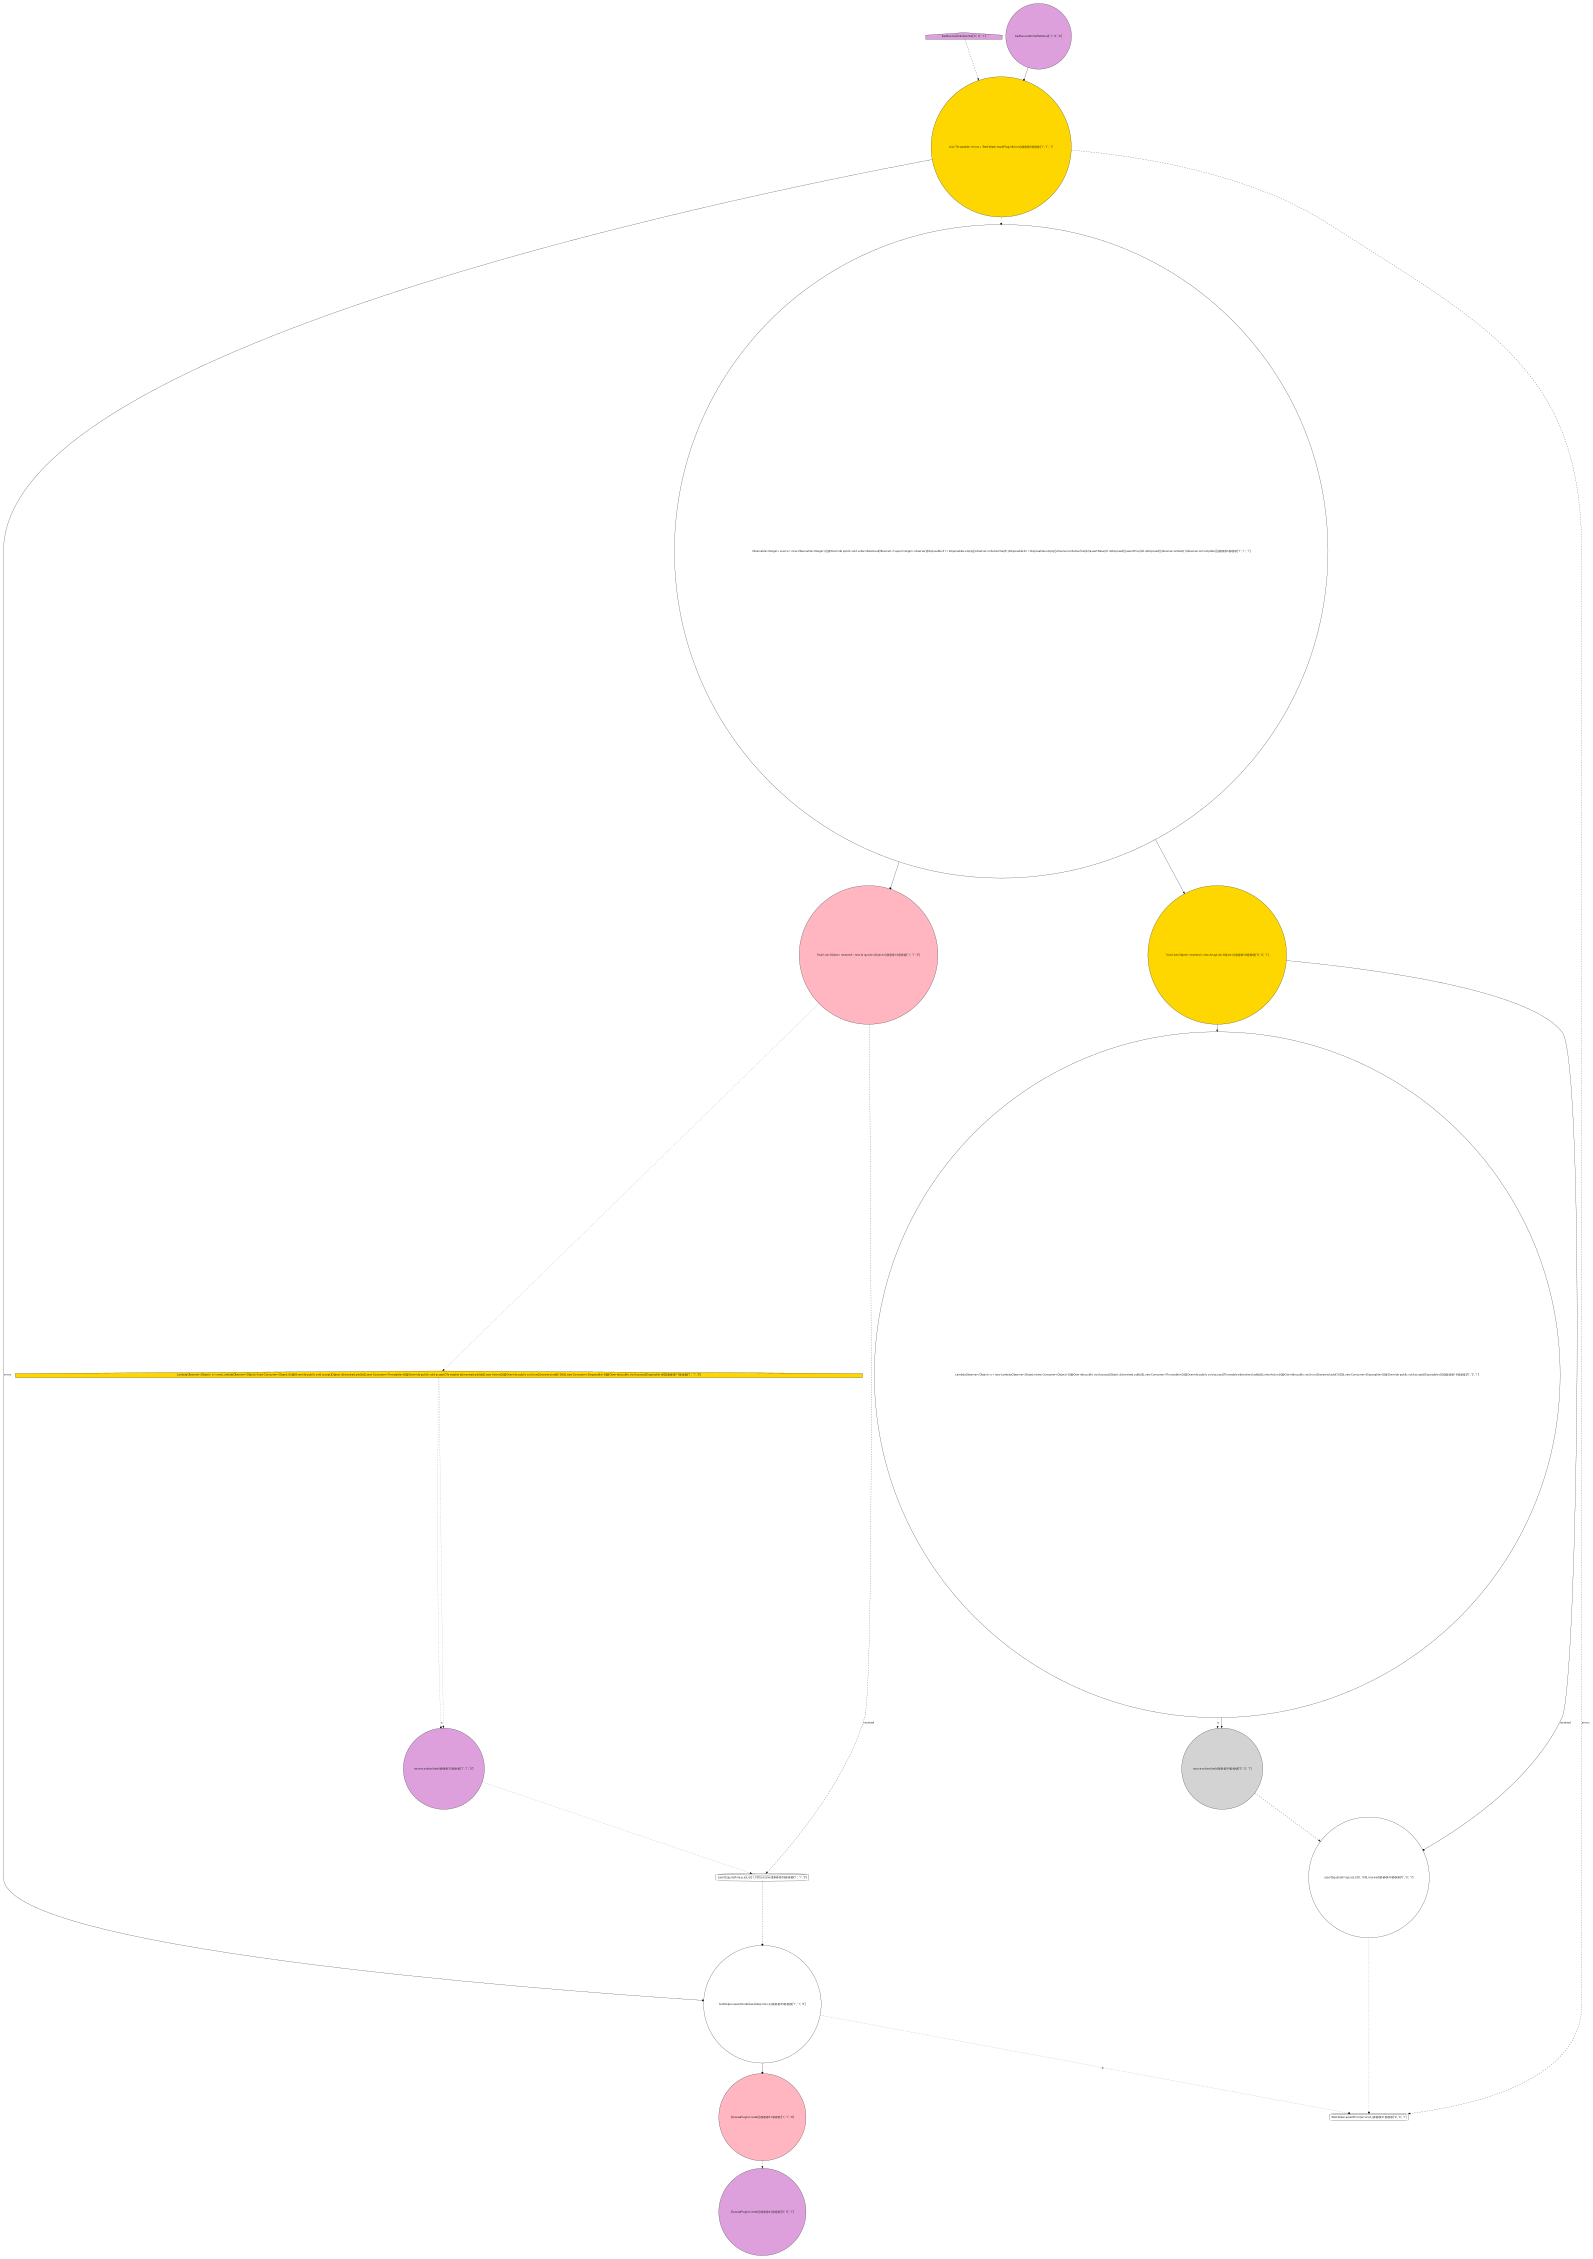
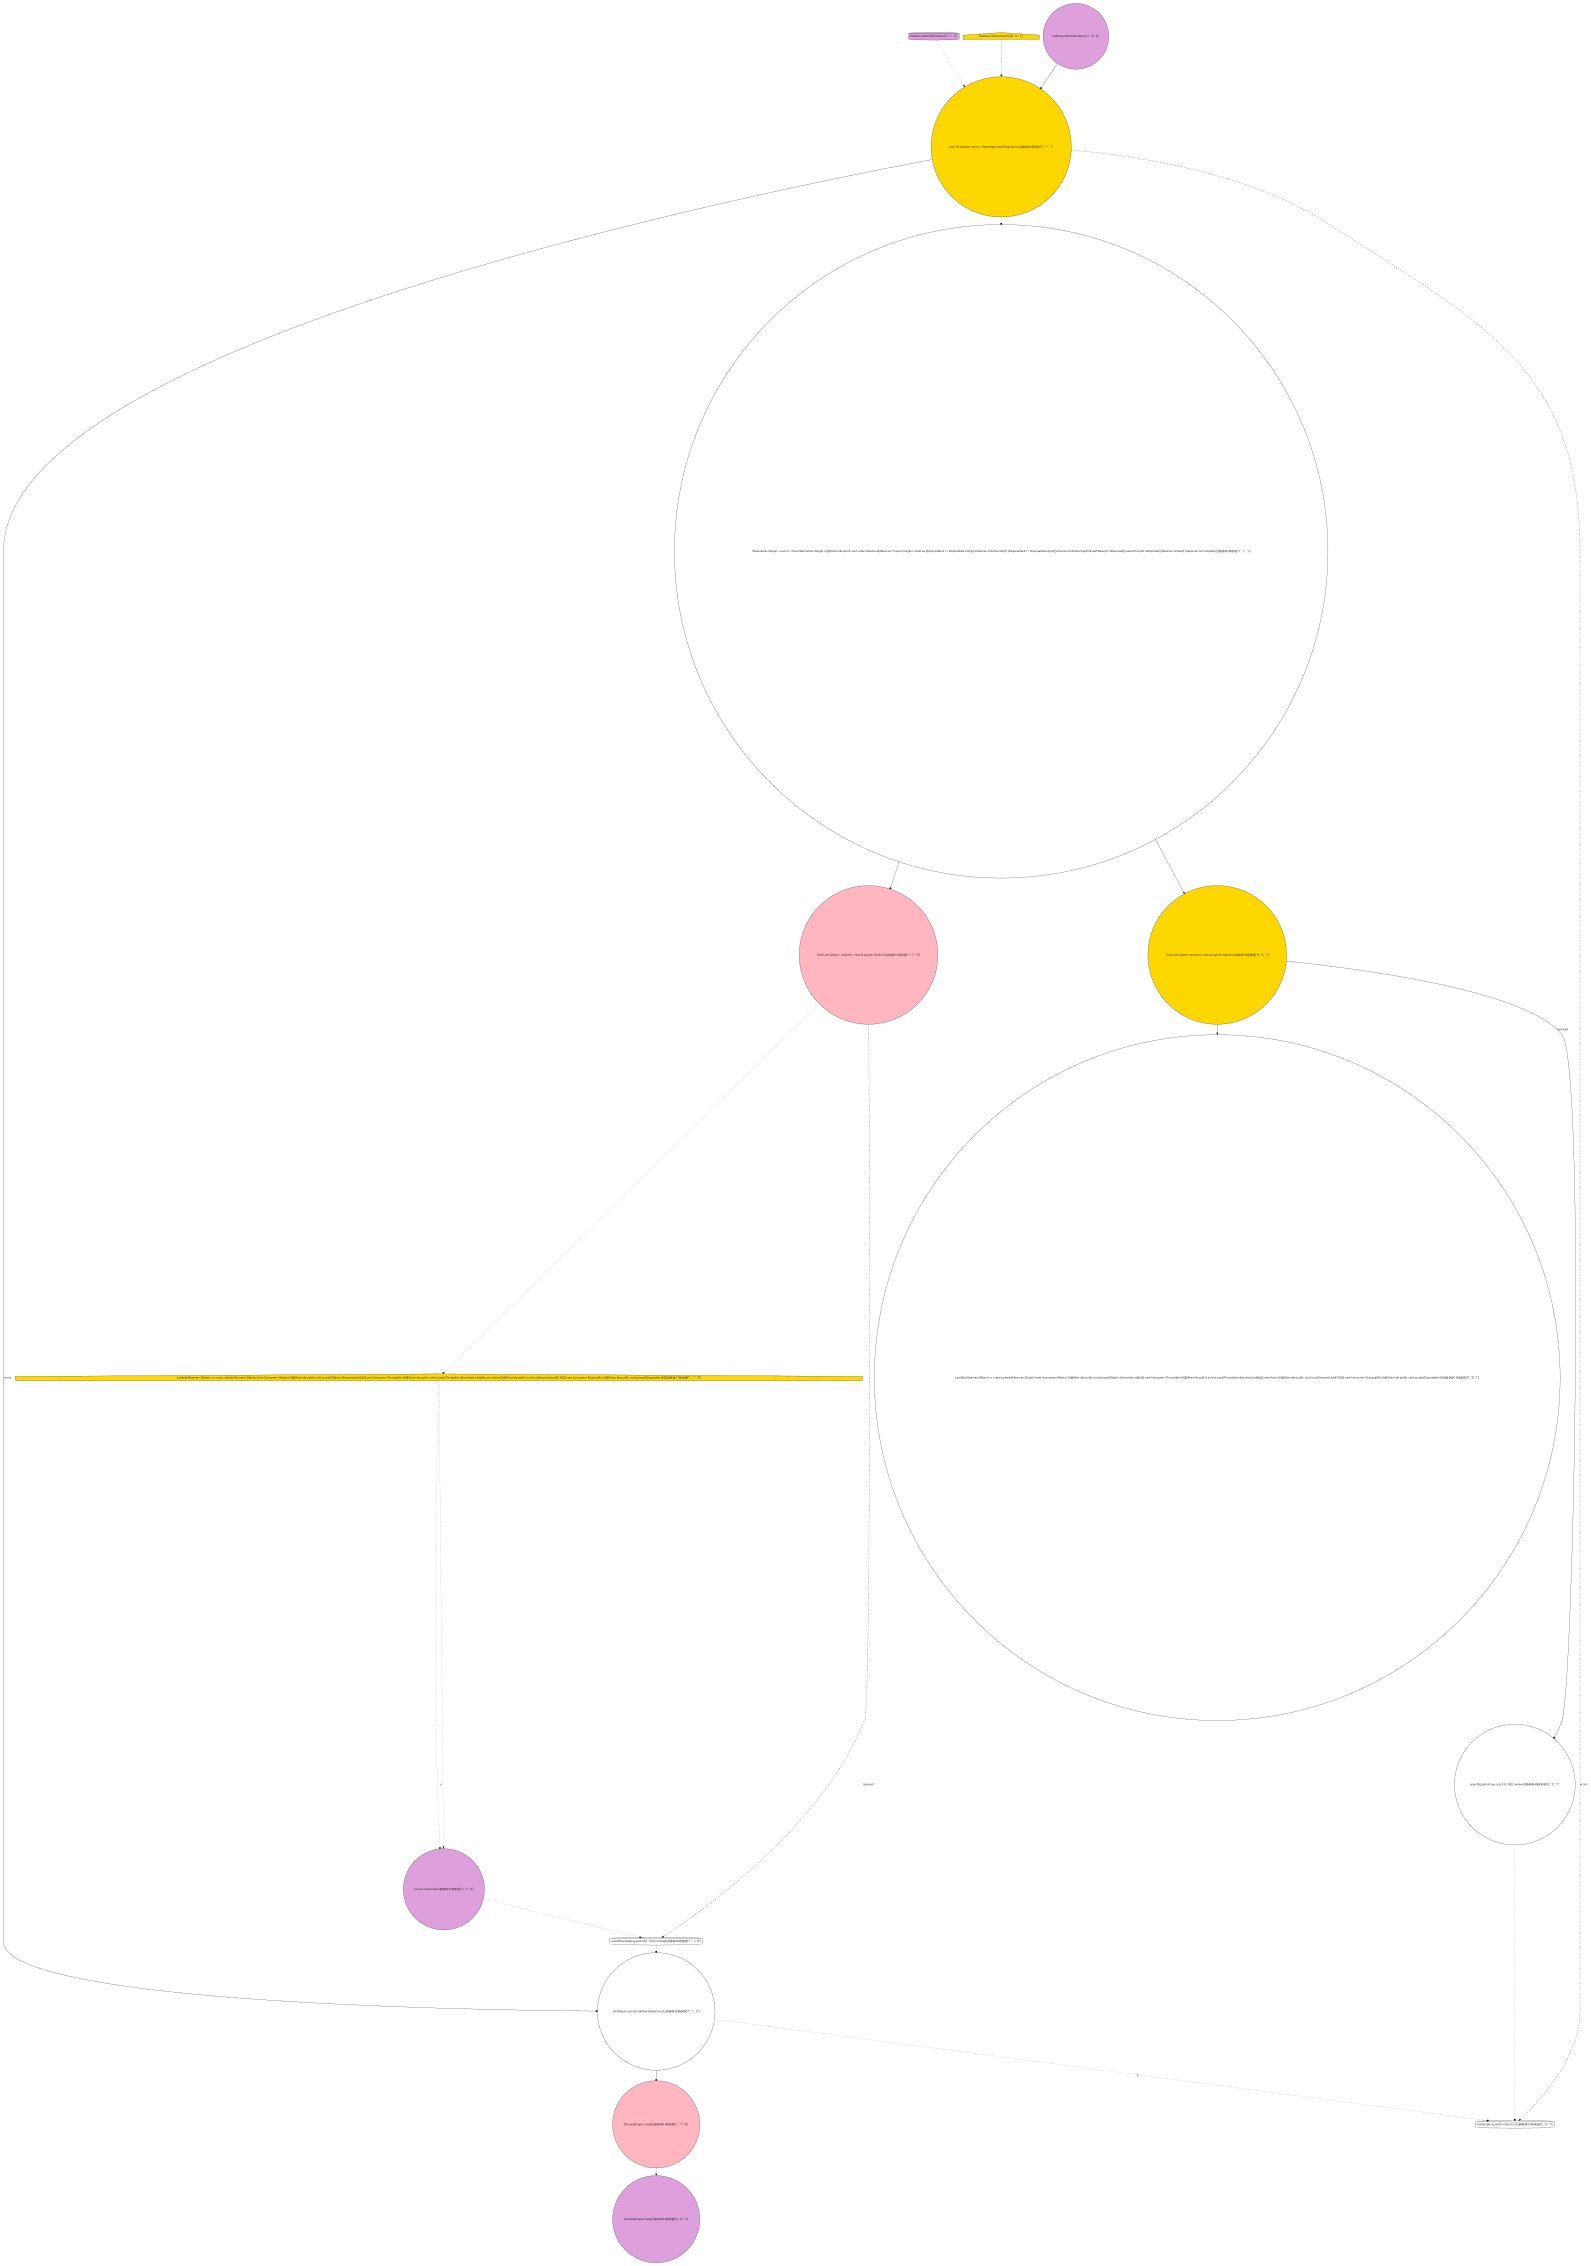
node "badSourceEmitAfterDone['0', '1', '0']": added
node "badSourceOnSubscribe['0', '0', '1']": fillcolor plum -> gold
node "source.subscribe(o)@@@39@@@['0', '0', '1']": removed
